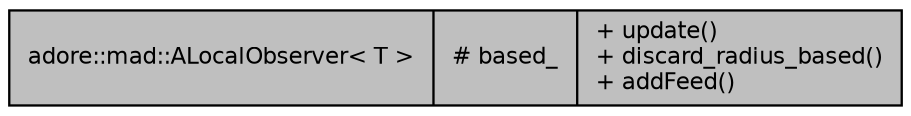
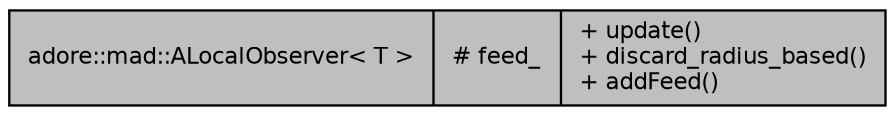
node "adore::mad::ALocalObserver< T >": text "# based_" -> "# feed_"
